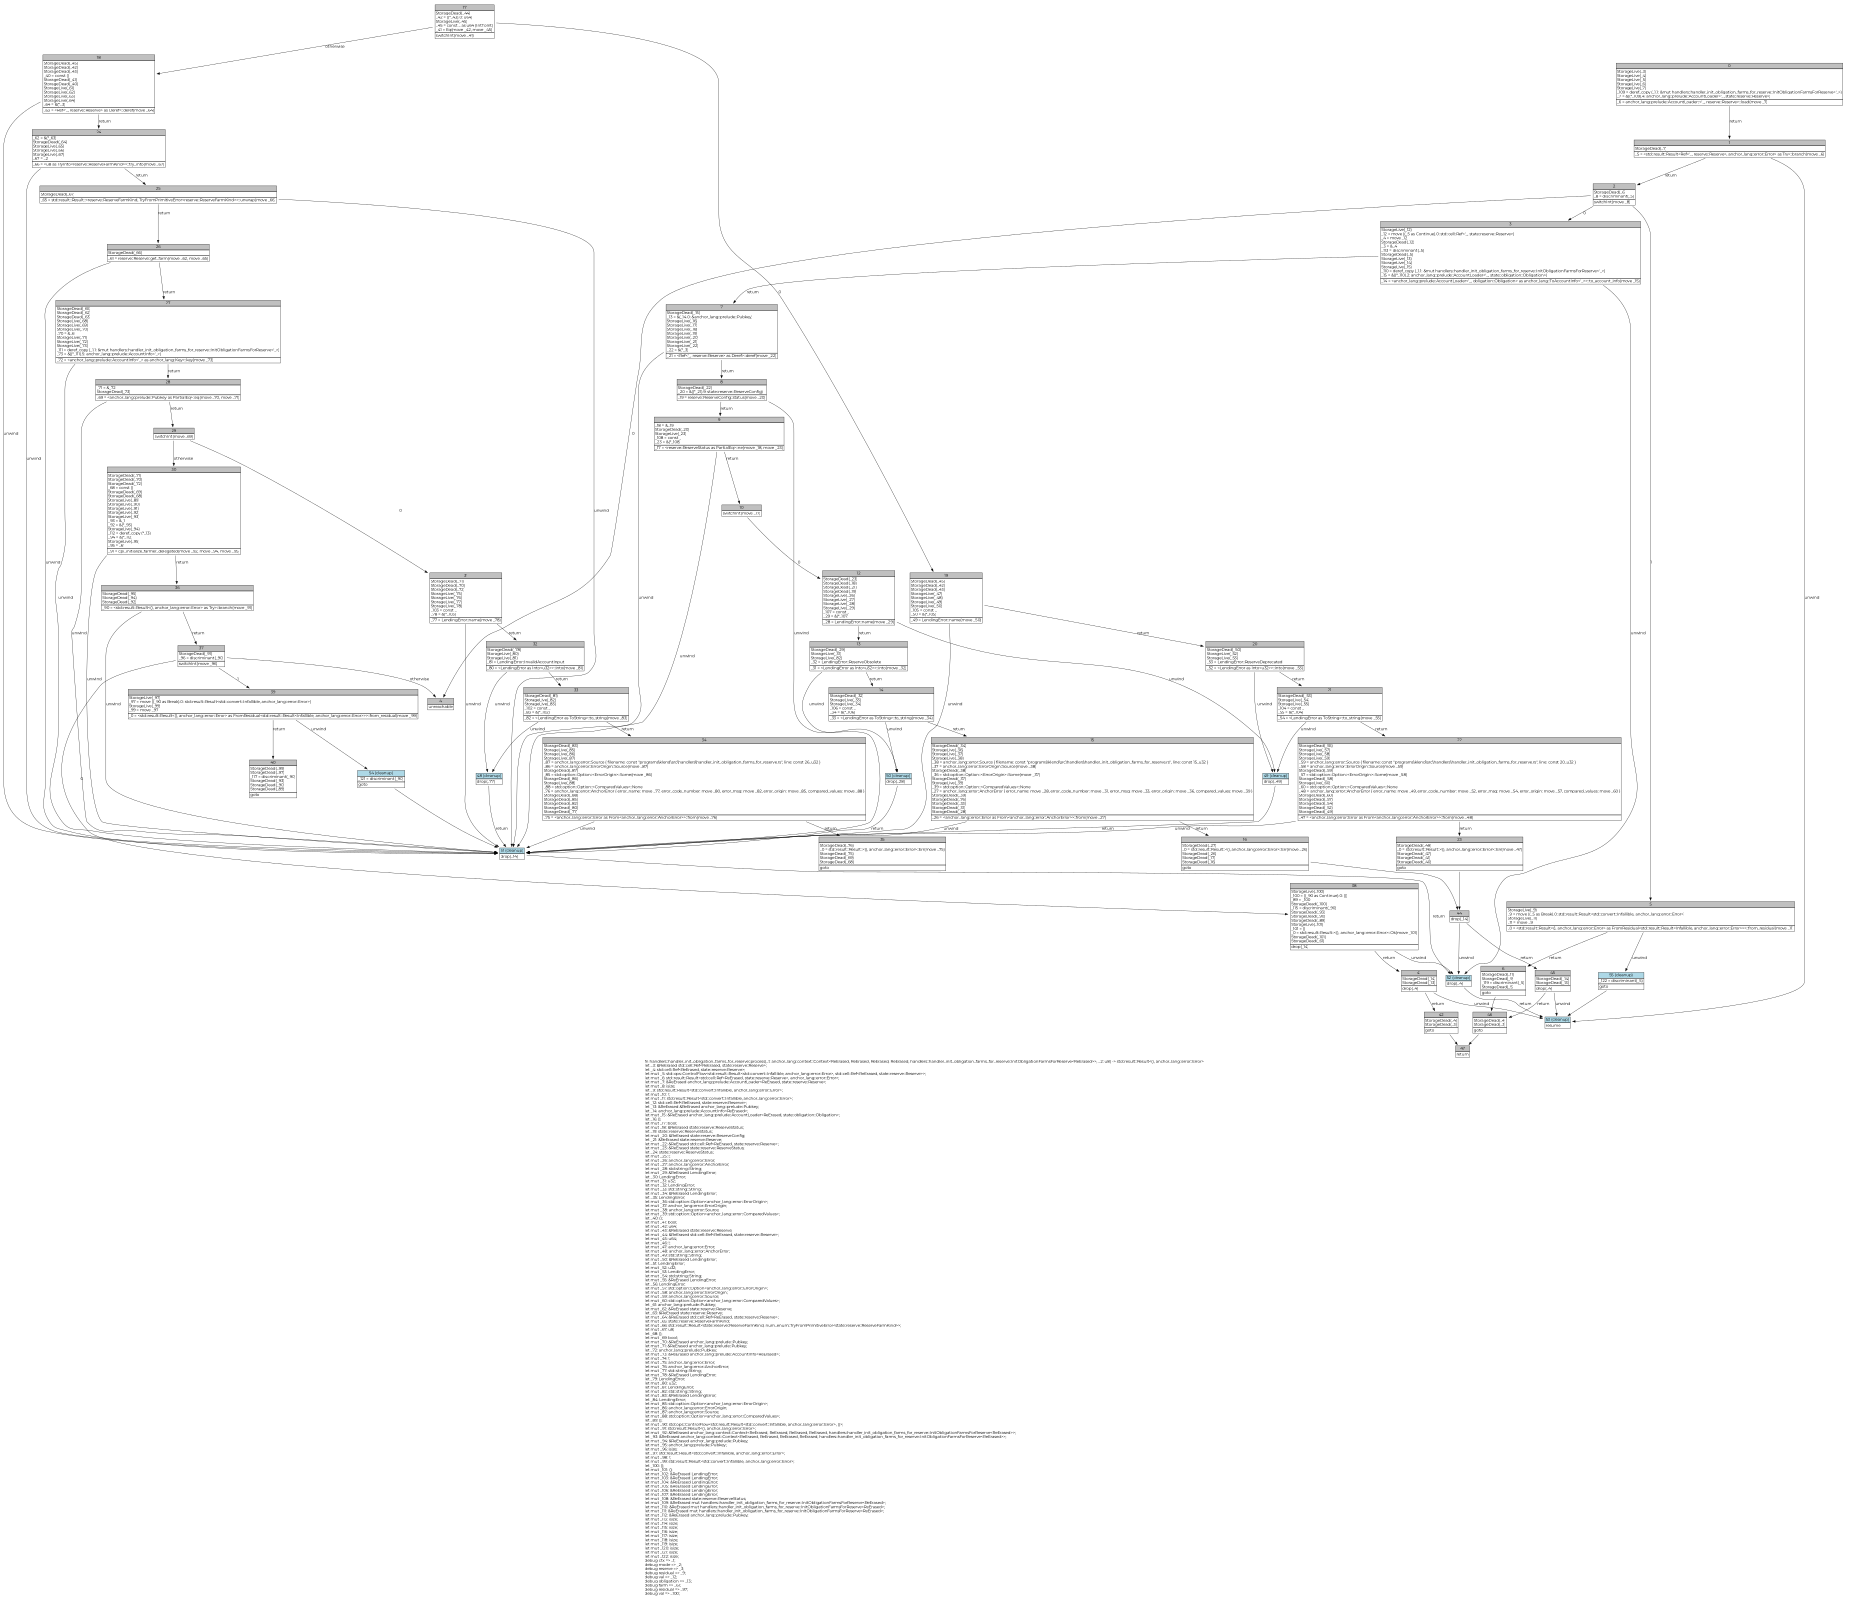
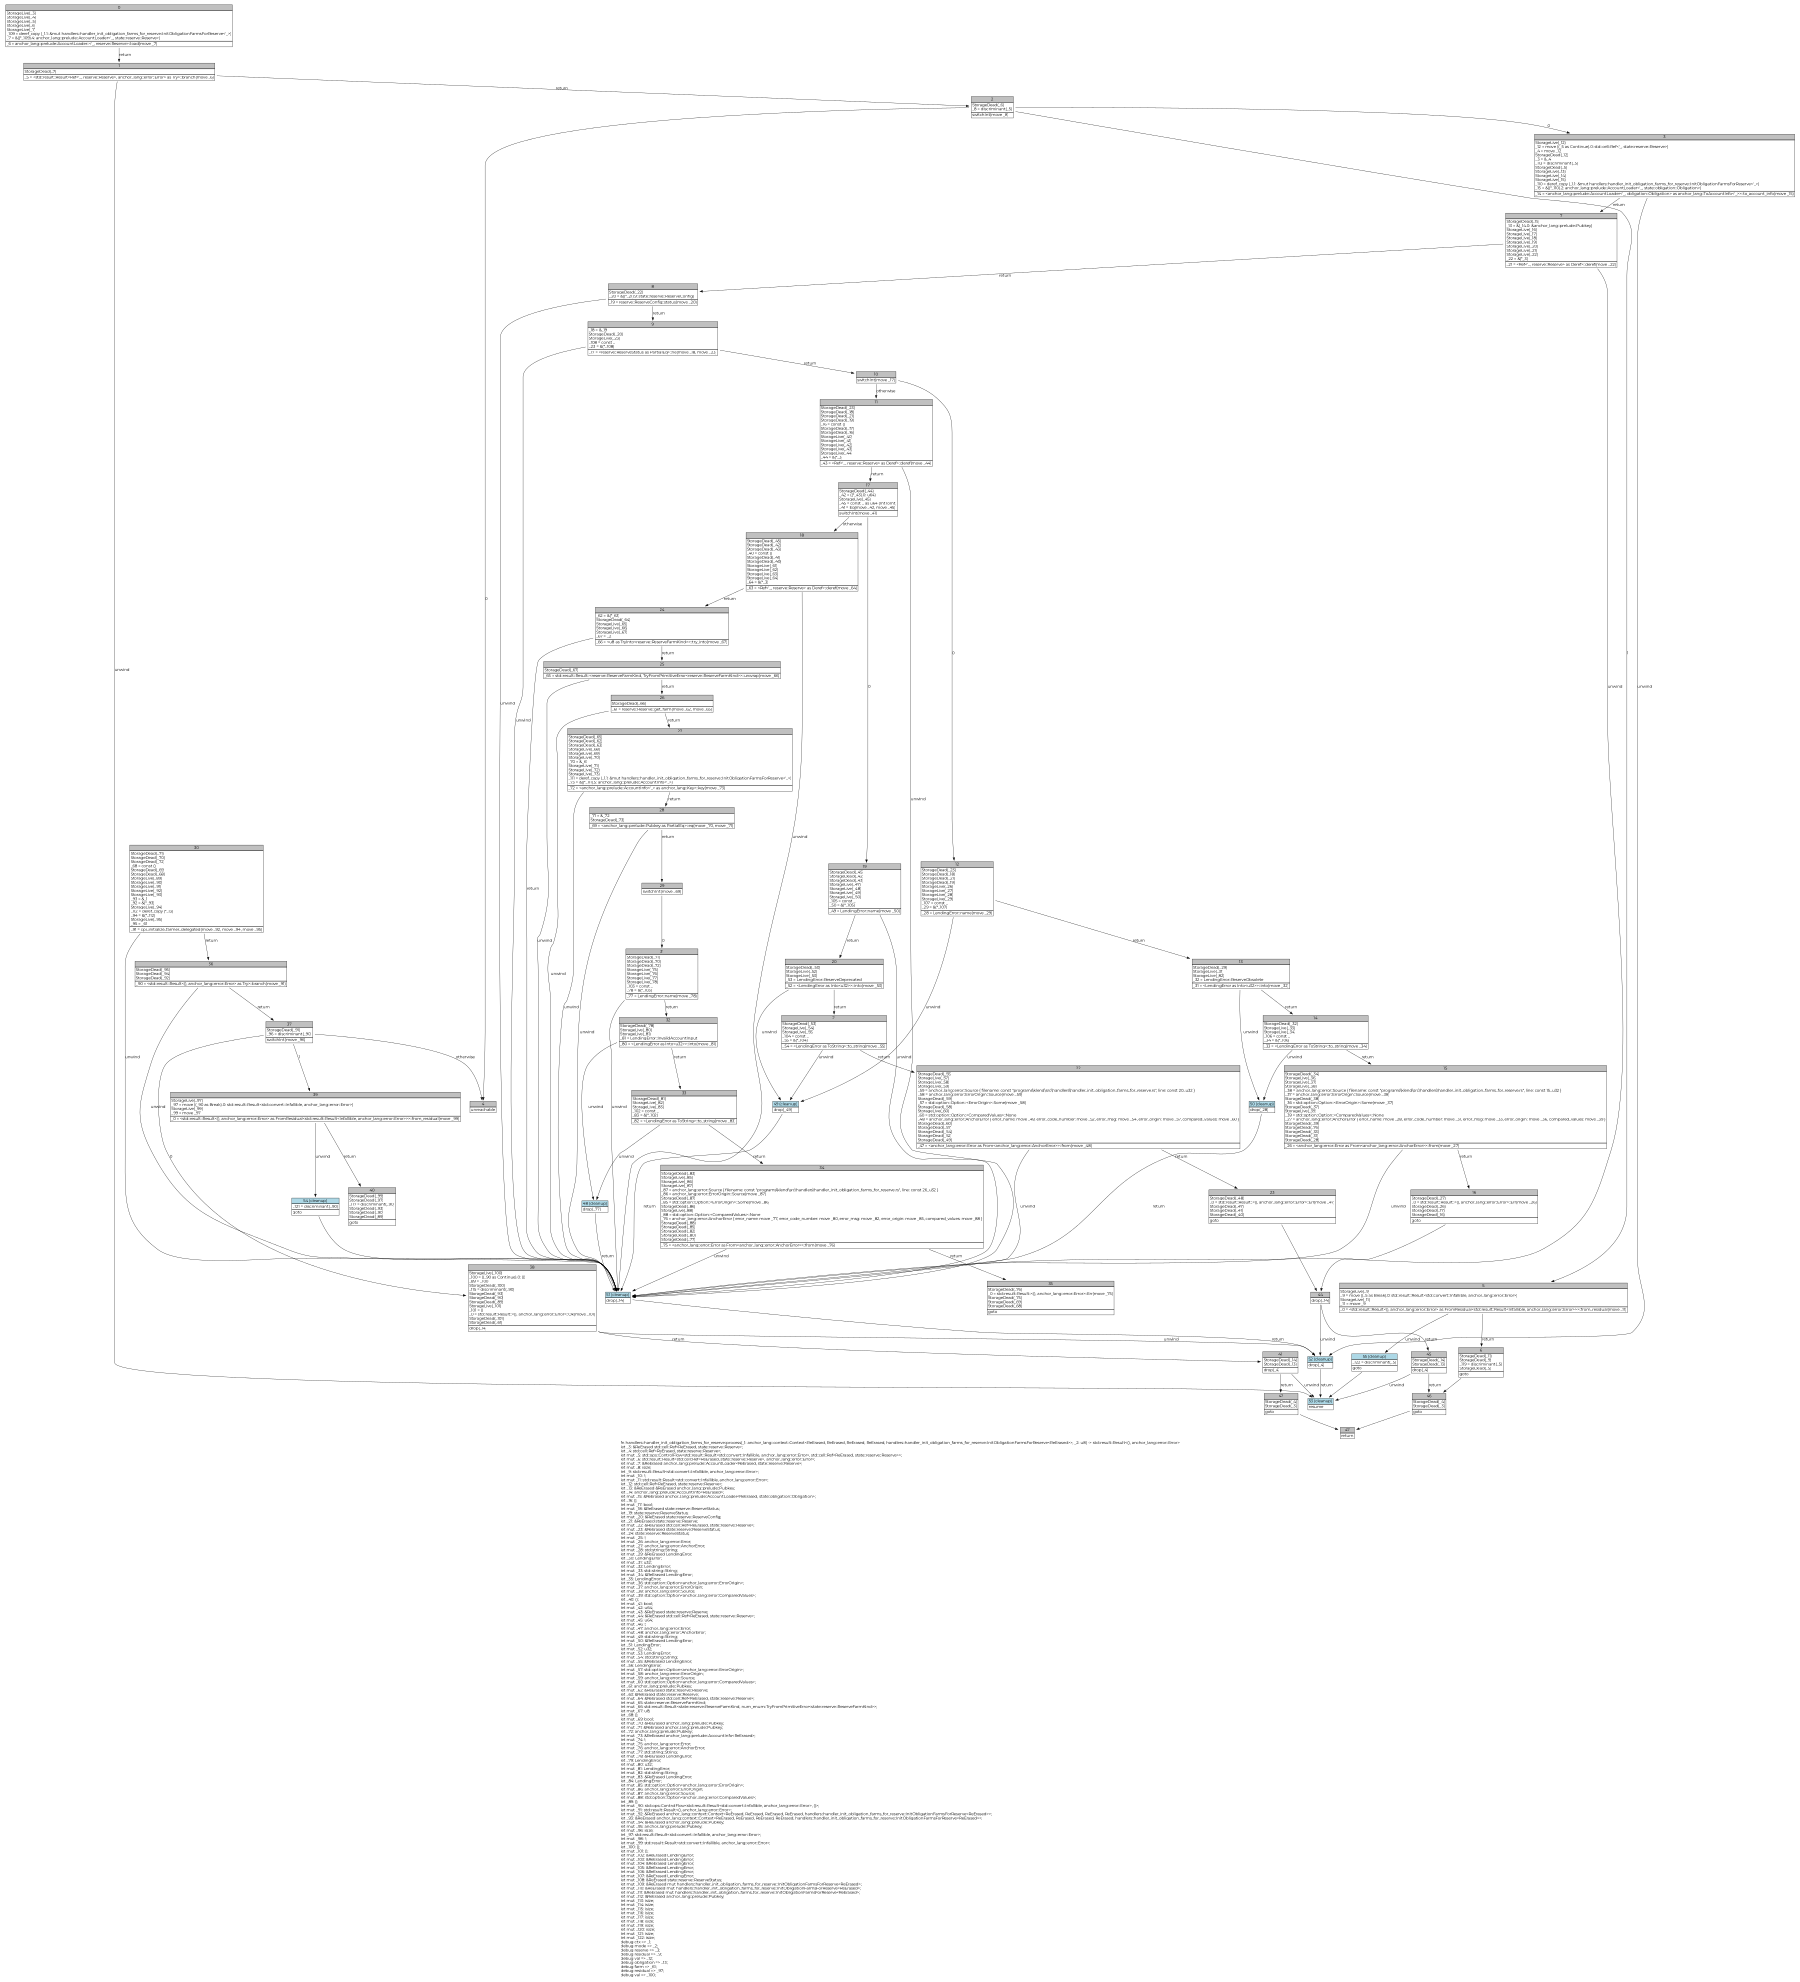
node "11": added
edge "29" -> "30": removed, label "otherwise"
edge "24" -> "51 (cleanup)": label "unwind" -> "return"
